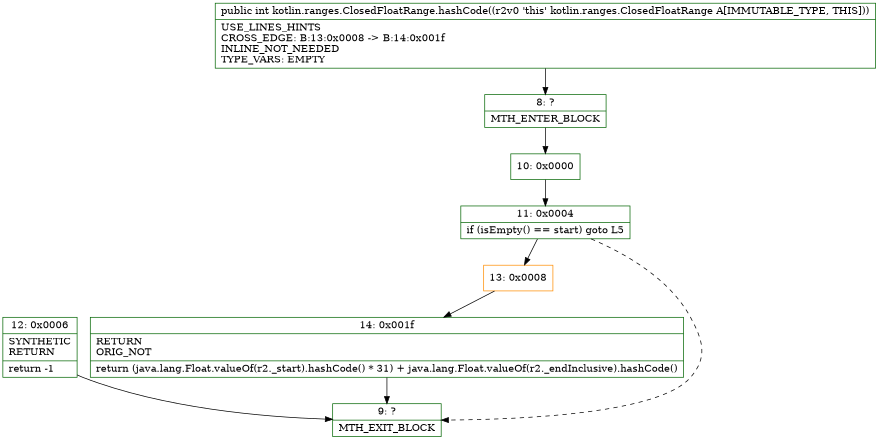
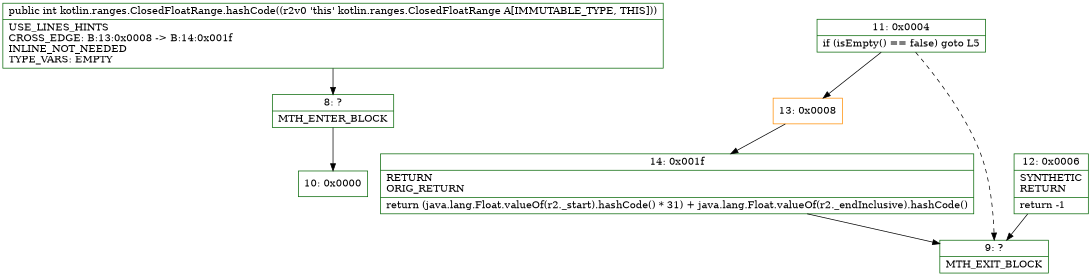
edge "10: 0x0000" -> "11: 0x0004": removed
node "11: 0x0004": text "if (isEmpty() == start) goto L5" -> "if (isEmpty() == false) goto L5"
node "14: 0x001f": text "ORIG_NOT" -> "ORIG_RETURN"
